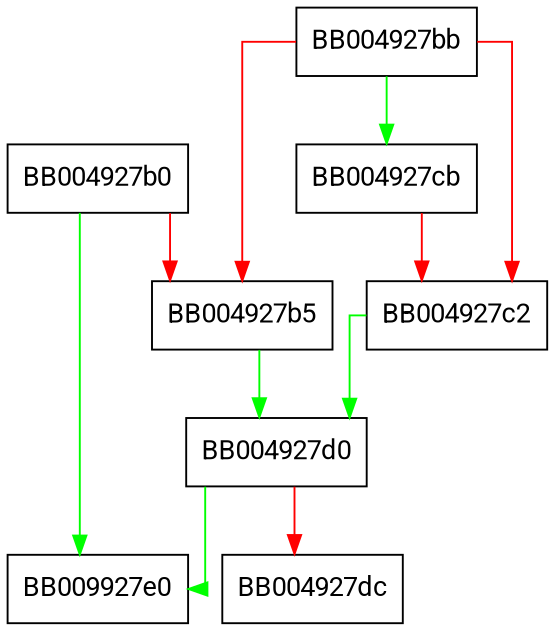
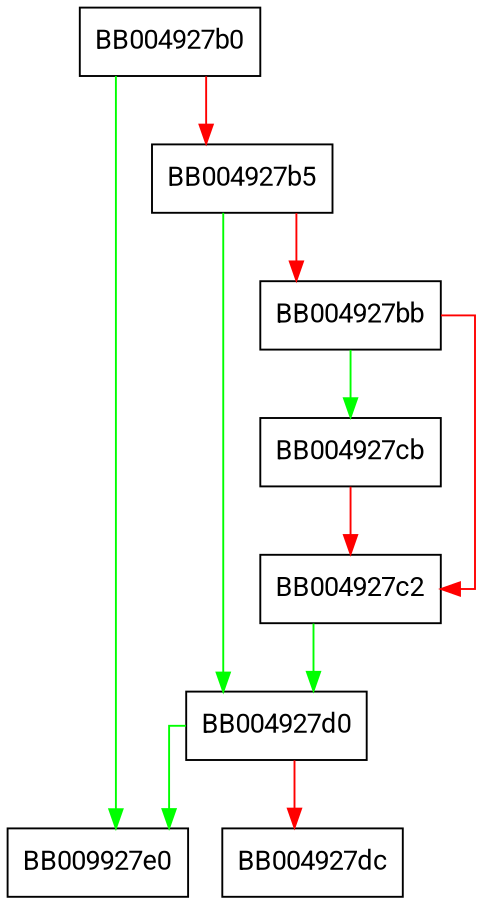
edge "BB004927bb" -> "BB004927b5": reversed
